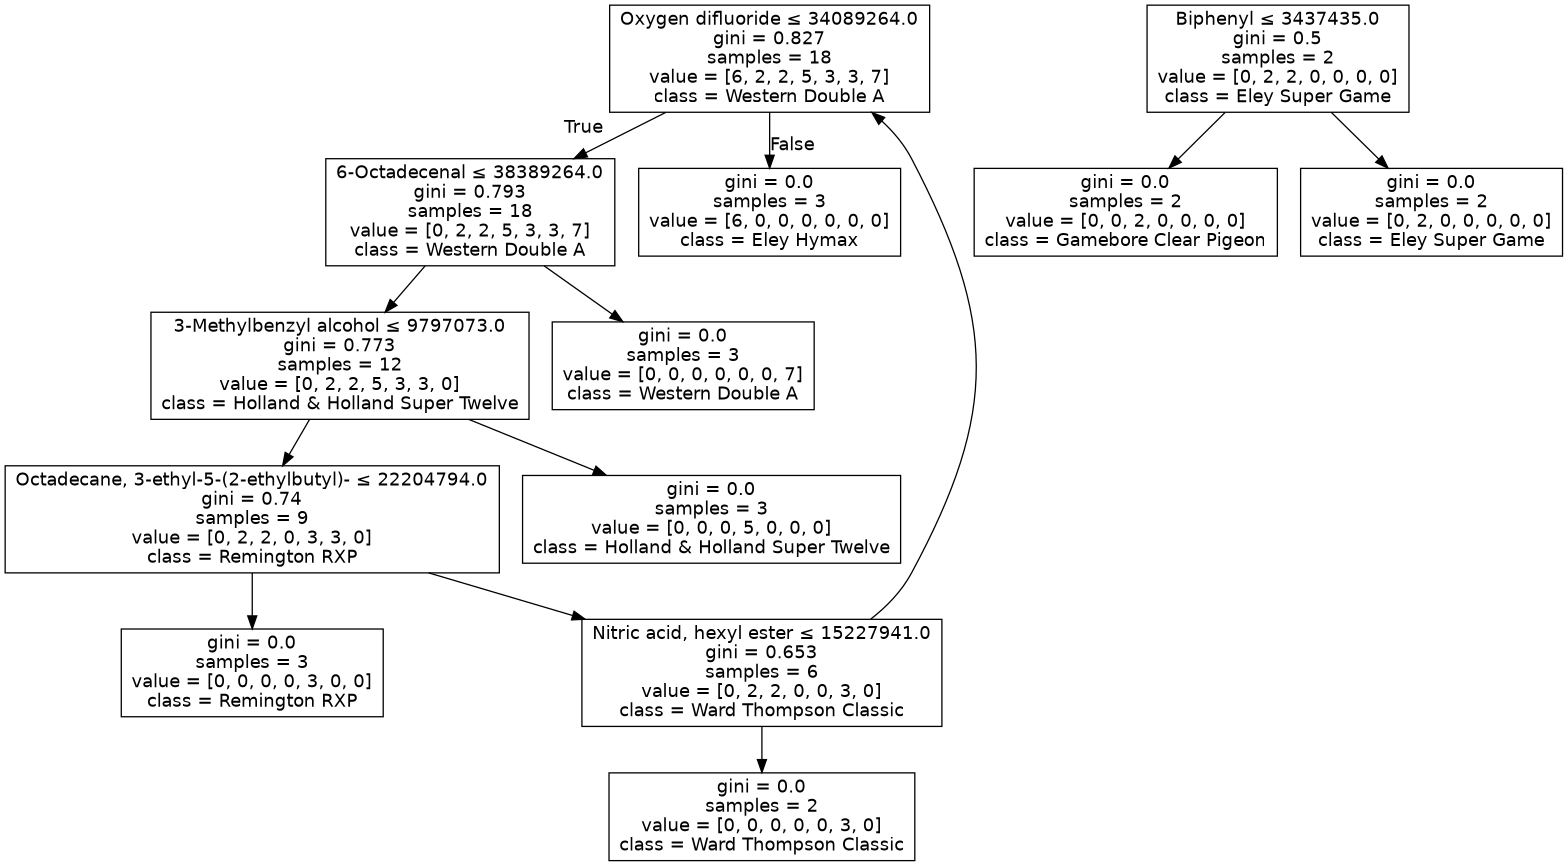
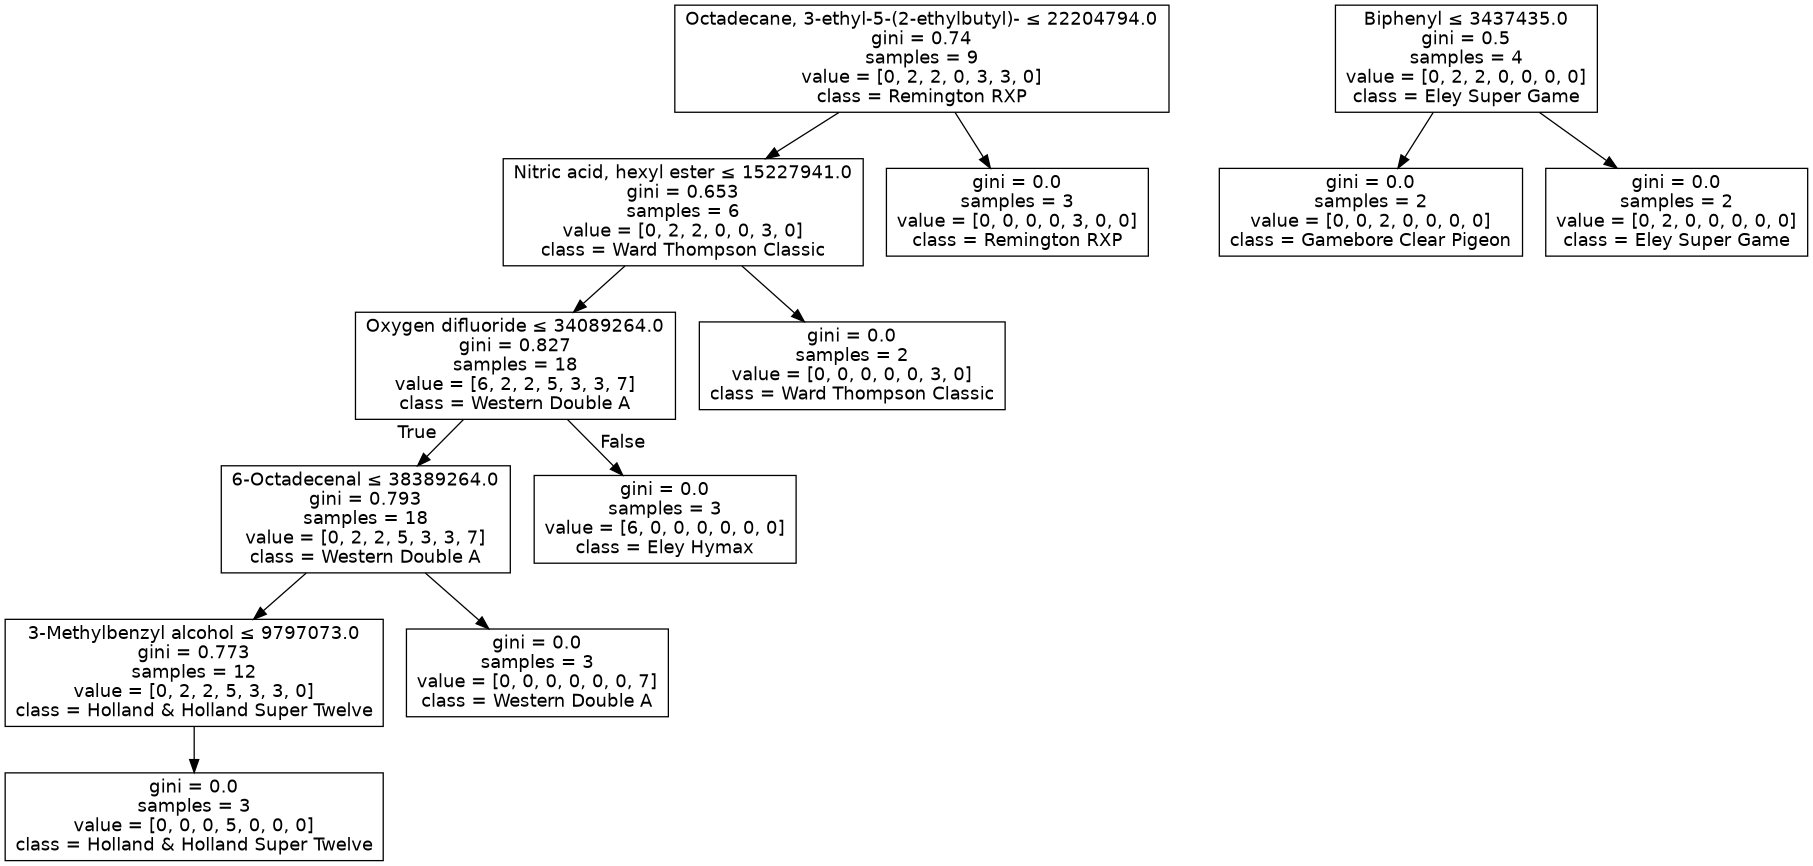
node "Biphenyl ≤ 3437435.0": text "samples = 2" -> "samples = 4"
edge "3-Methylbenzyl alcohol ≤ 9797073.0" -> "Octadecane, 3-ethyl-5-(2-ethylbutyl)- ≤ 22204794.0": removed
